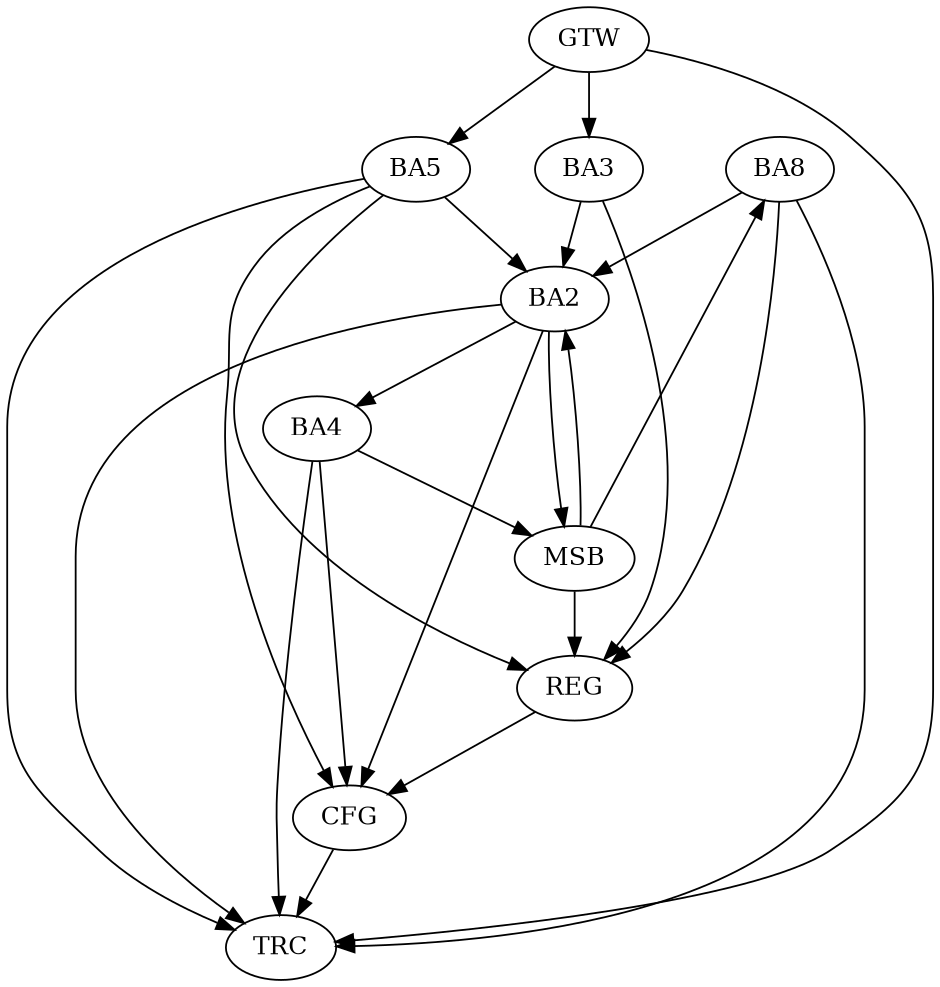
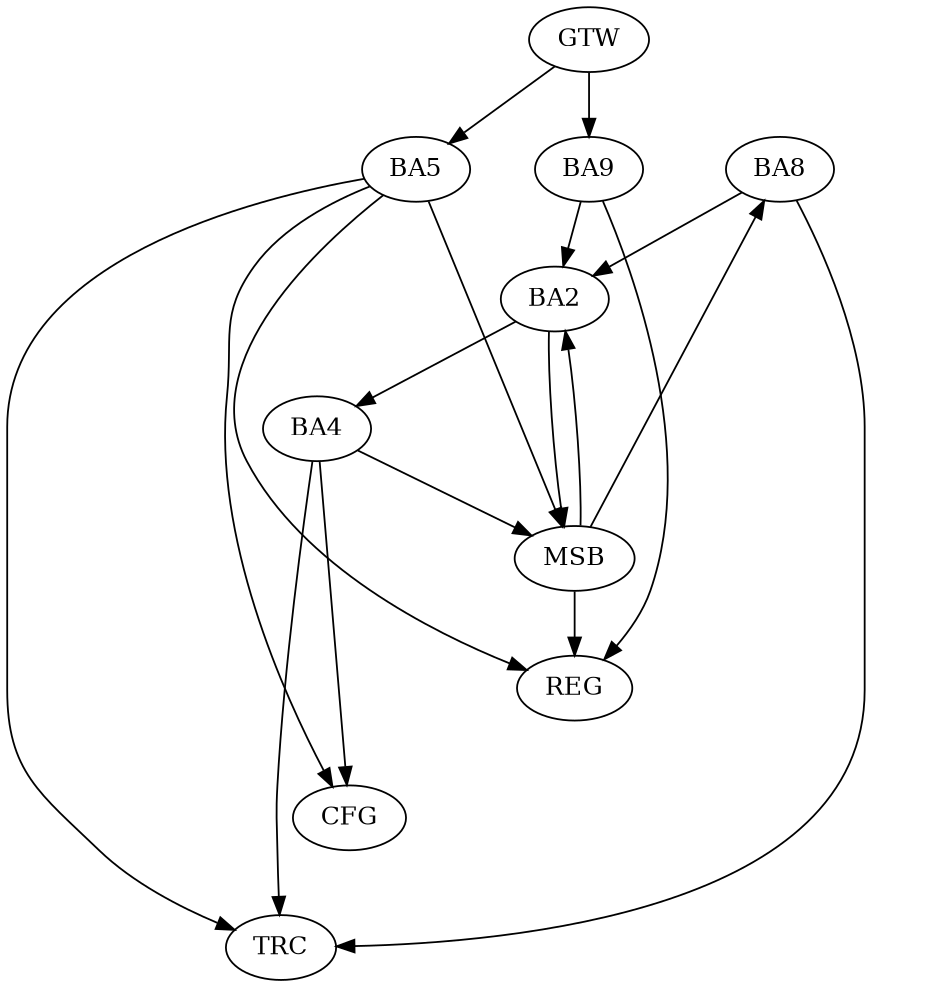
node "BA3": label "BA3" -> "BA9"
edge "BA5" -> "BA2": now "BA5" -> "MSB"
edge "BA8" -> "REG": removed
edge "BA2" -> "TRC": removed
edge "BA2" -> "CFG": removed
edge "GTW" -> "TRC": removed
edge "REG" -> "CFG": removed
edge "CFG" -> "TRC": removed
